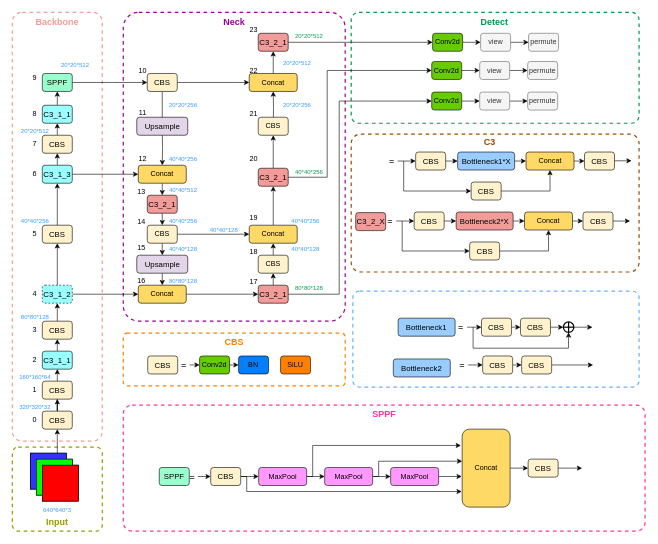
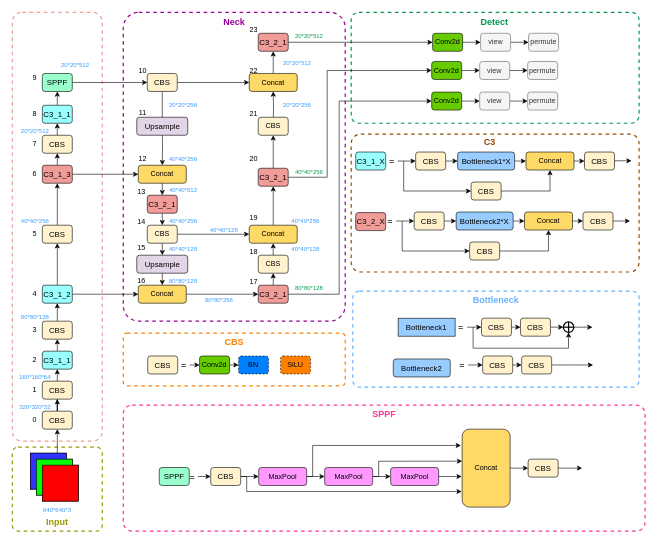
node "Backbone": removed
node "C3_1_X": added
node "C3_1_3": fillcolor #99ffff -> #f19c99
node "Bottleneck2*X": fillcolor #f19c99 -> #99ccff
node "C3_1_2": style dashed -> solid
node "80*80*256": added
node "Bottleneck": added
node "Bottleneck1": shape rounded rectangle -> rectangle
node "BN": style solid -> dashed
node "SiLU": style solid -> dashed
